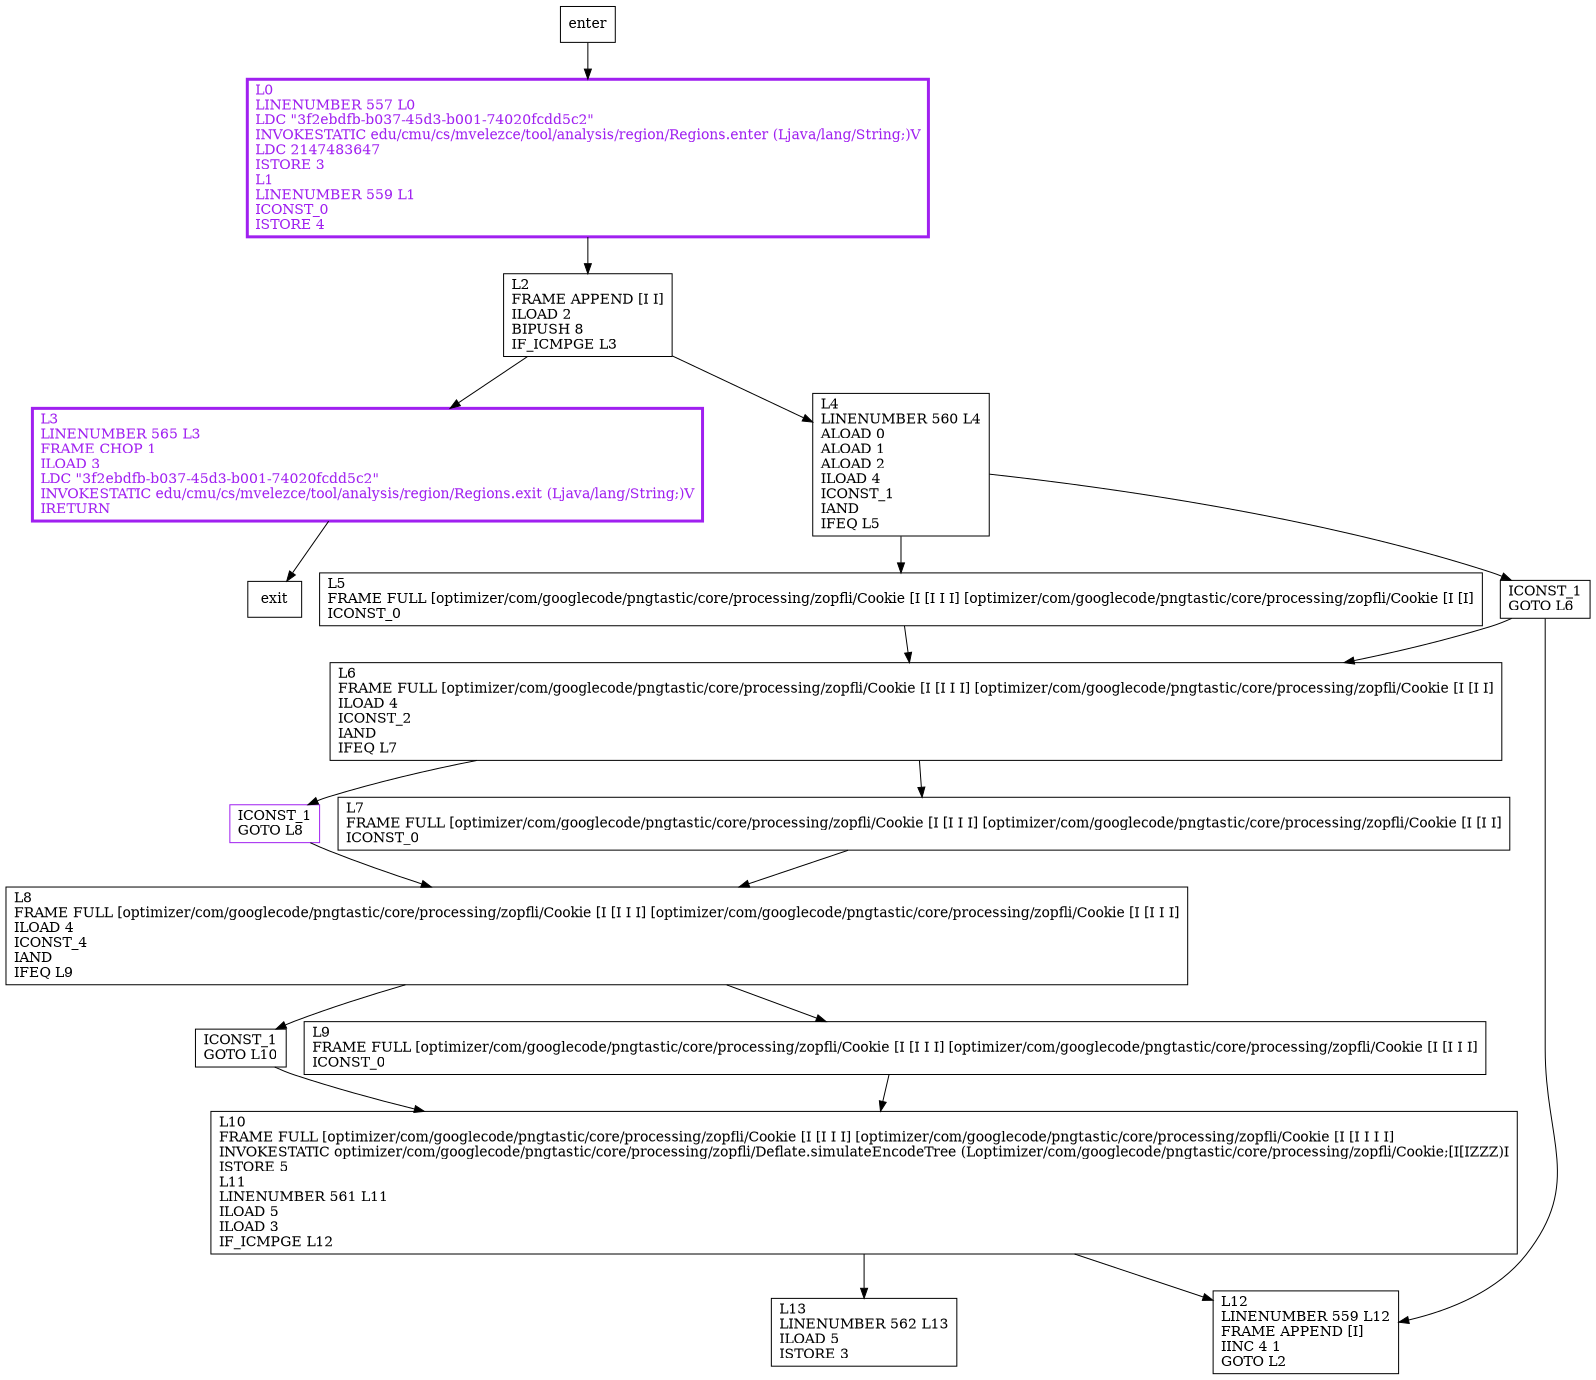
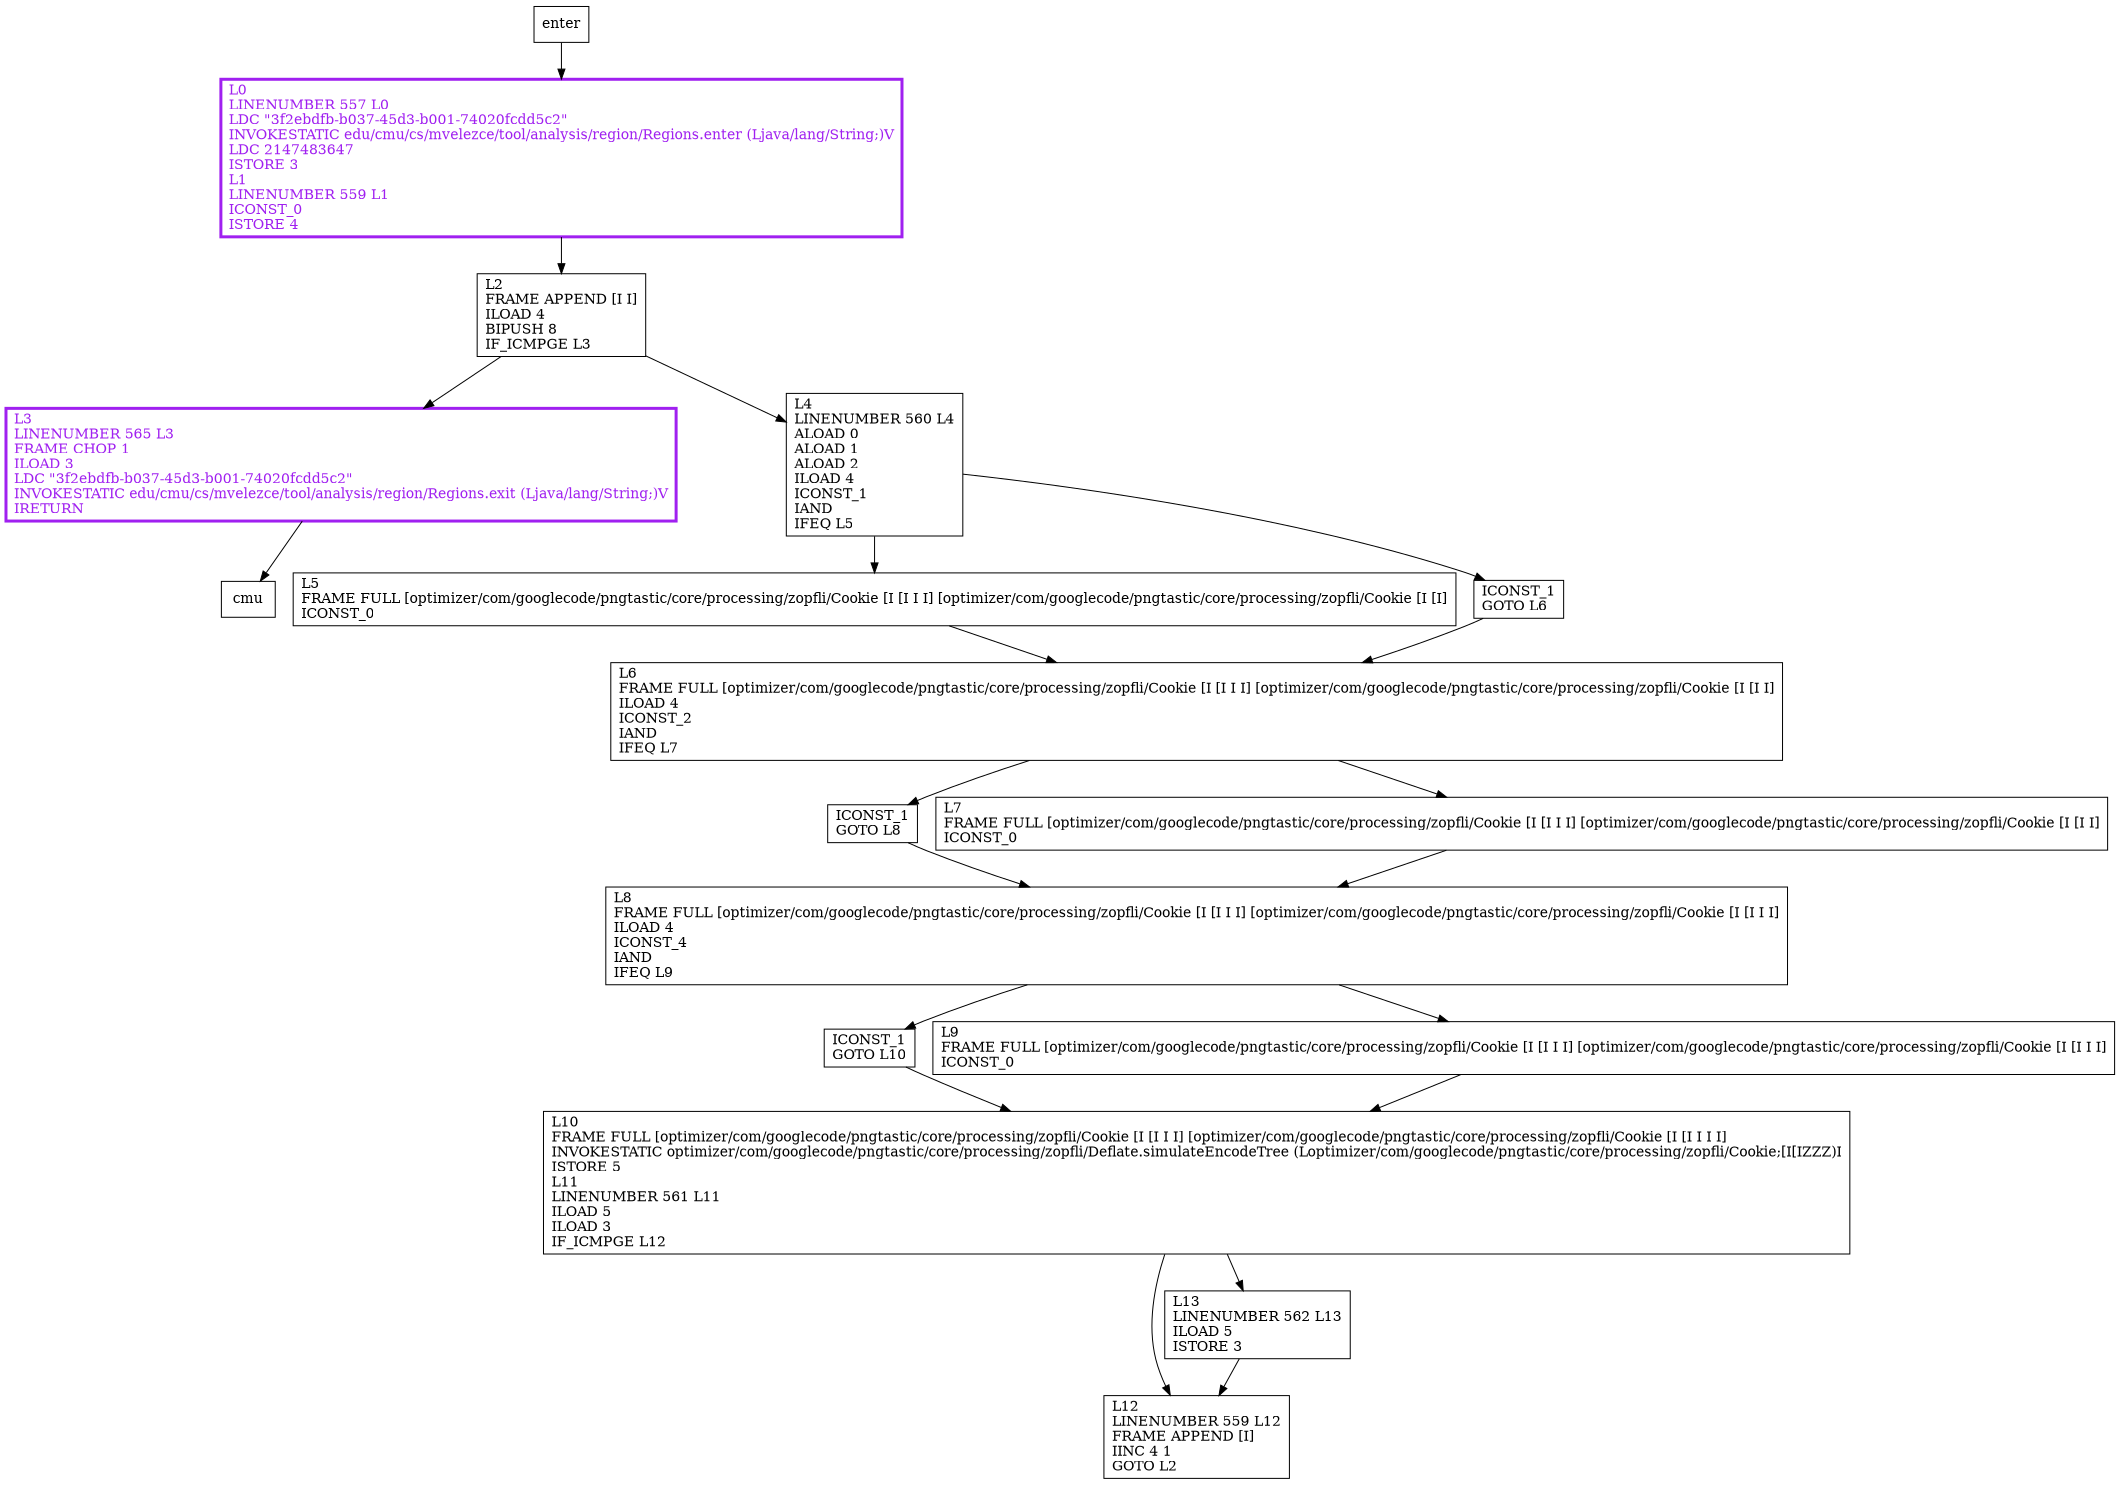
node "L2 FRAME APPEND [I I] ILOAD 2 BIPUSH 8 IF_ICMPGE L3": label "L2 FRAME APPEND [I I] ILOAD 2 BIPUSH 8 IF_ICMPGE L3" -> "L2 FRAME APPEND [I I] ILOAD 4 BIPUSH 8 IF_ICMPGE L3"
node "exit": label "exit" -> "cmu"
node "ICONST_1 GOTO L8": color purple -> black
edge "ICONST_1 GOTO L6" -> "L12 LINENUMBER 559 L12 FRAME APPEND [I] IINC 4 1 GOTO L2": now "L13 LINENUMBER 562 L13 ILOAD 5 ISTORE 3" -> "L12 LINENUMBER 559 L12 FRAME APPEND [I] IINC 4 1 GOTO L2"
